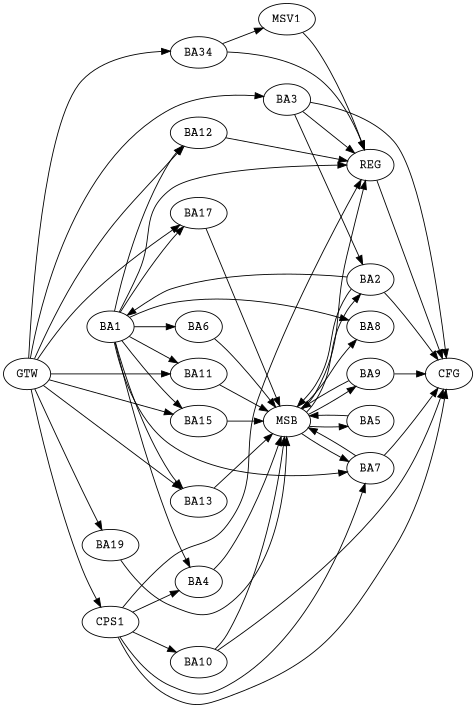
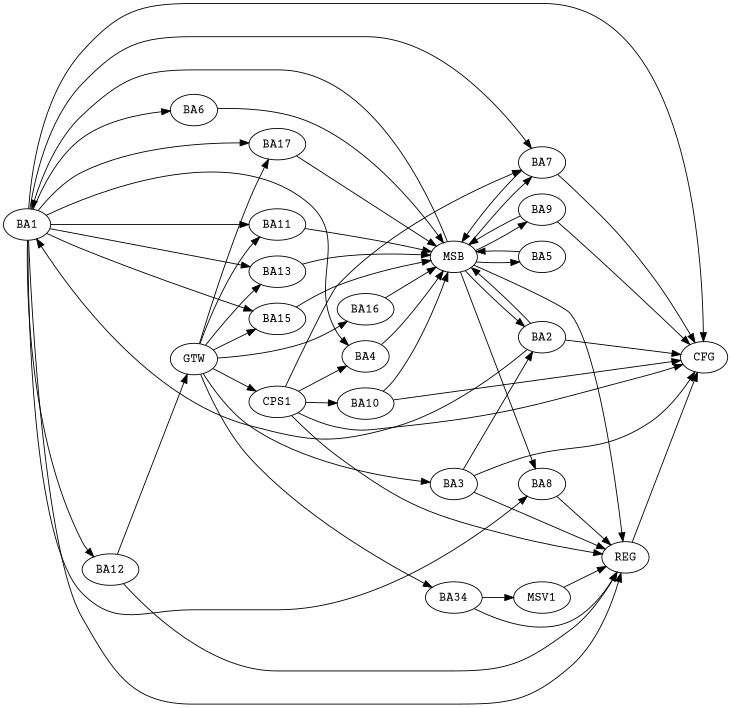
edge "BA1" -> "CFG": added
edge "MSB" -> "BA1": added
edge "GTW" -> "BA12": reversed
edge "BA8" -> "REG": added
node "BA19": label "BA19" -> "BA16"
